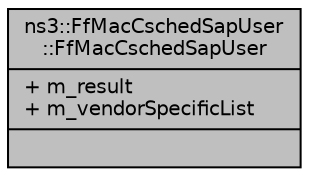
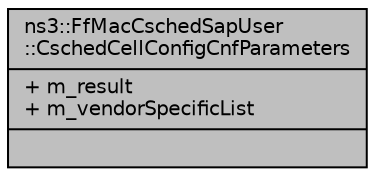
node "ns3::FfMacCschedSapUser": text "::FfMacCschedSapUser" -> "::CschedCellConfigCnfParameters"
